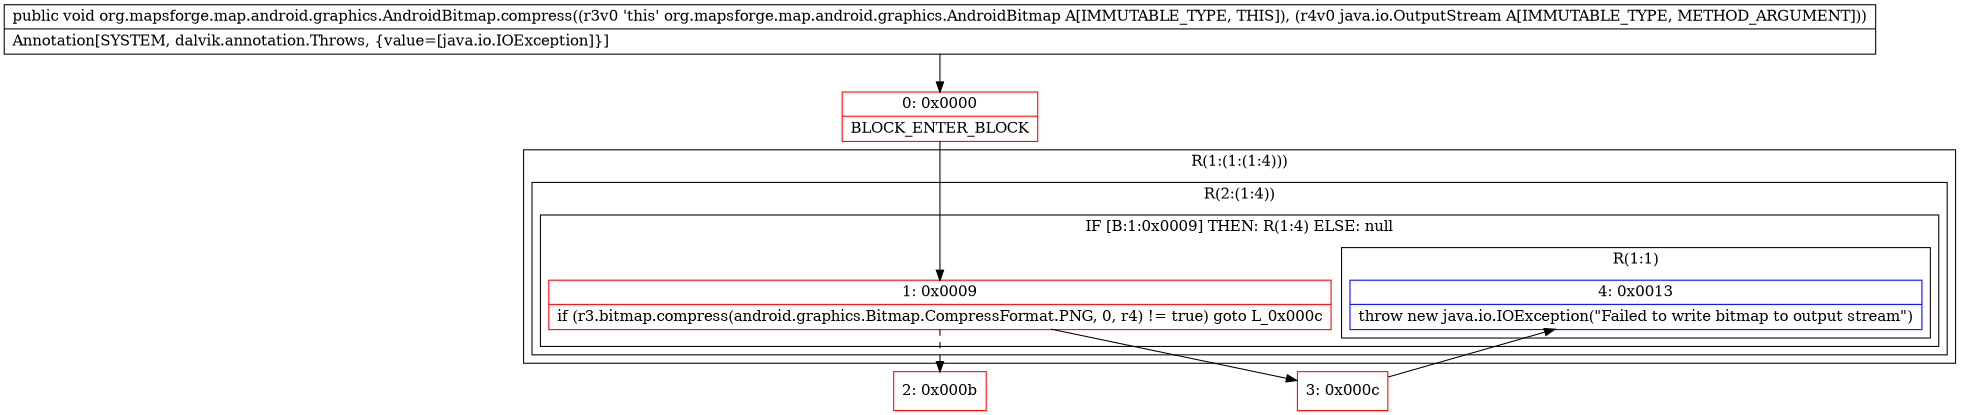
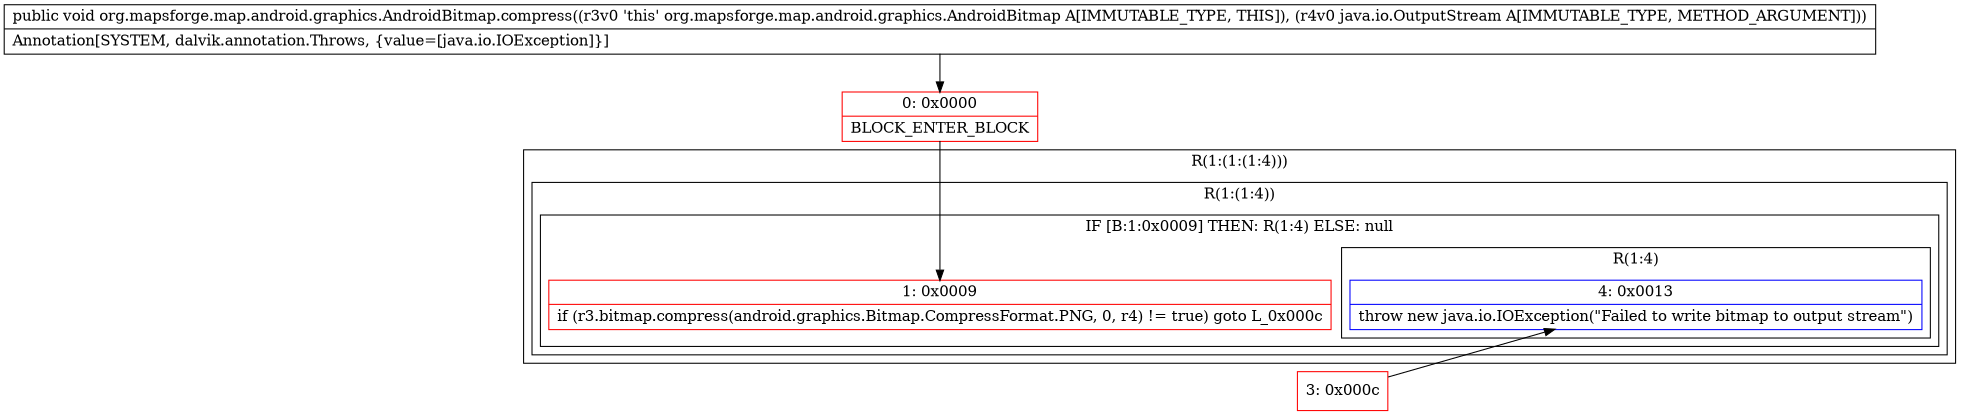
cluster "R(2:(1:4))": label "R(2:(1:4))" -> "R(1:(1:4))"
cluster "R(1:1)": label "R(1:1)" -> "R(1:4)"
edge "1: 0x0009" -> "3: 0x000c": removed
node "2: 0x000b": removed
